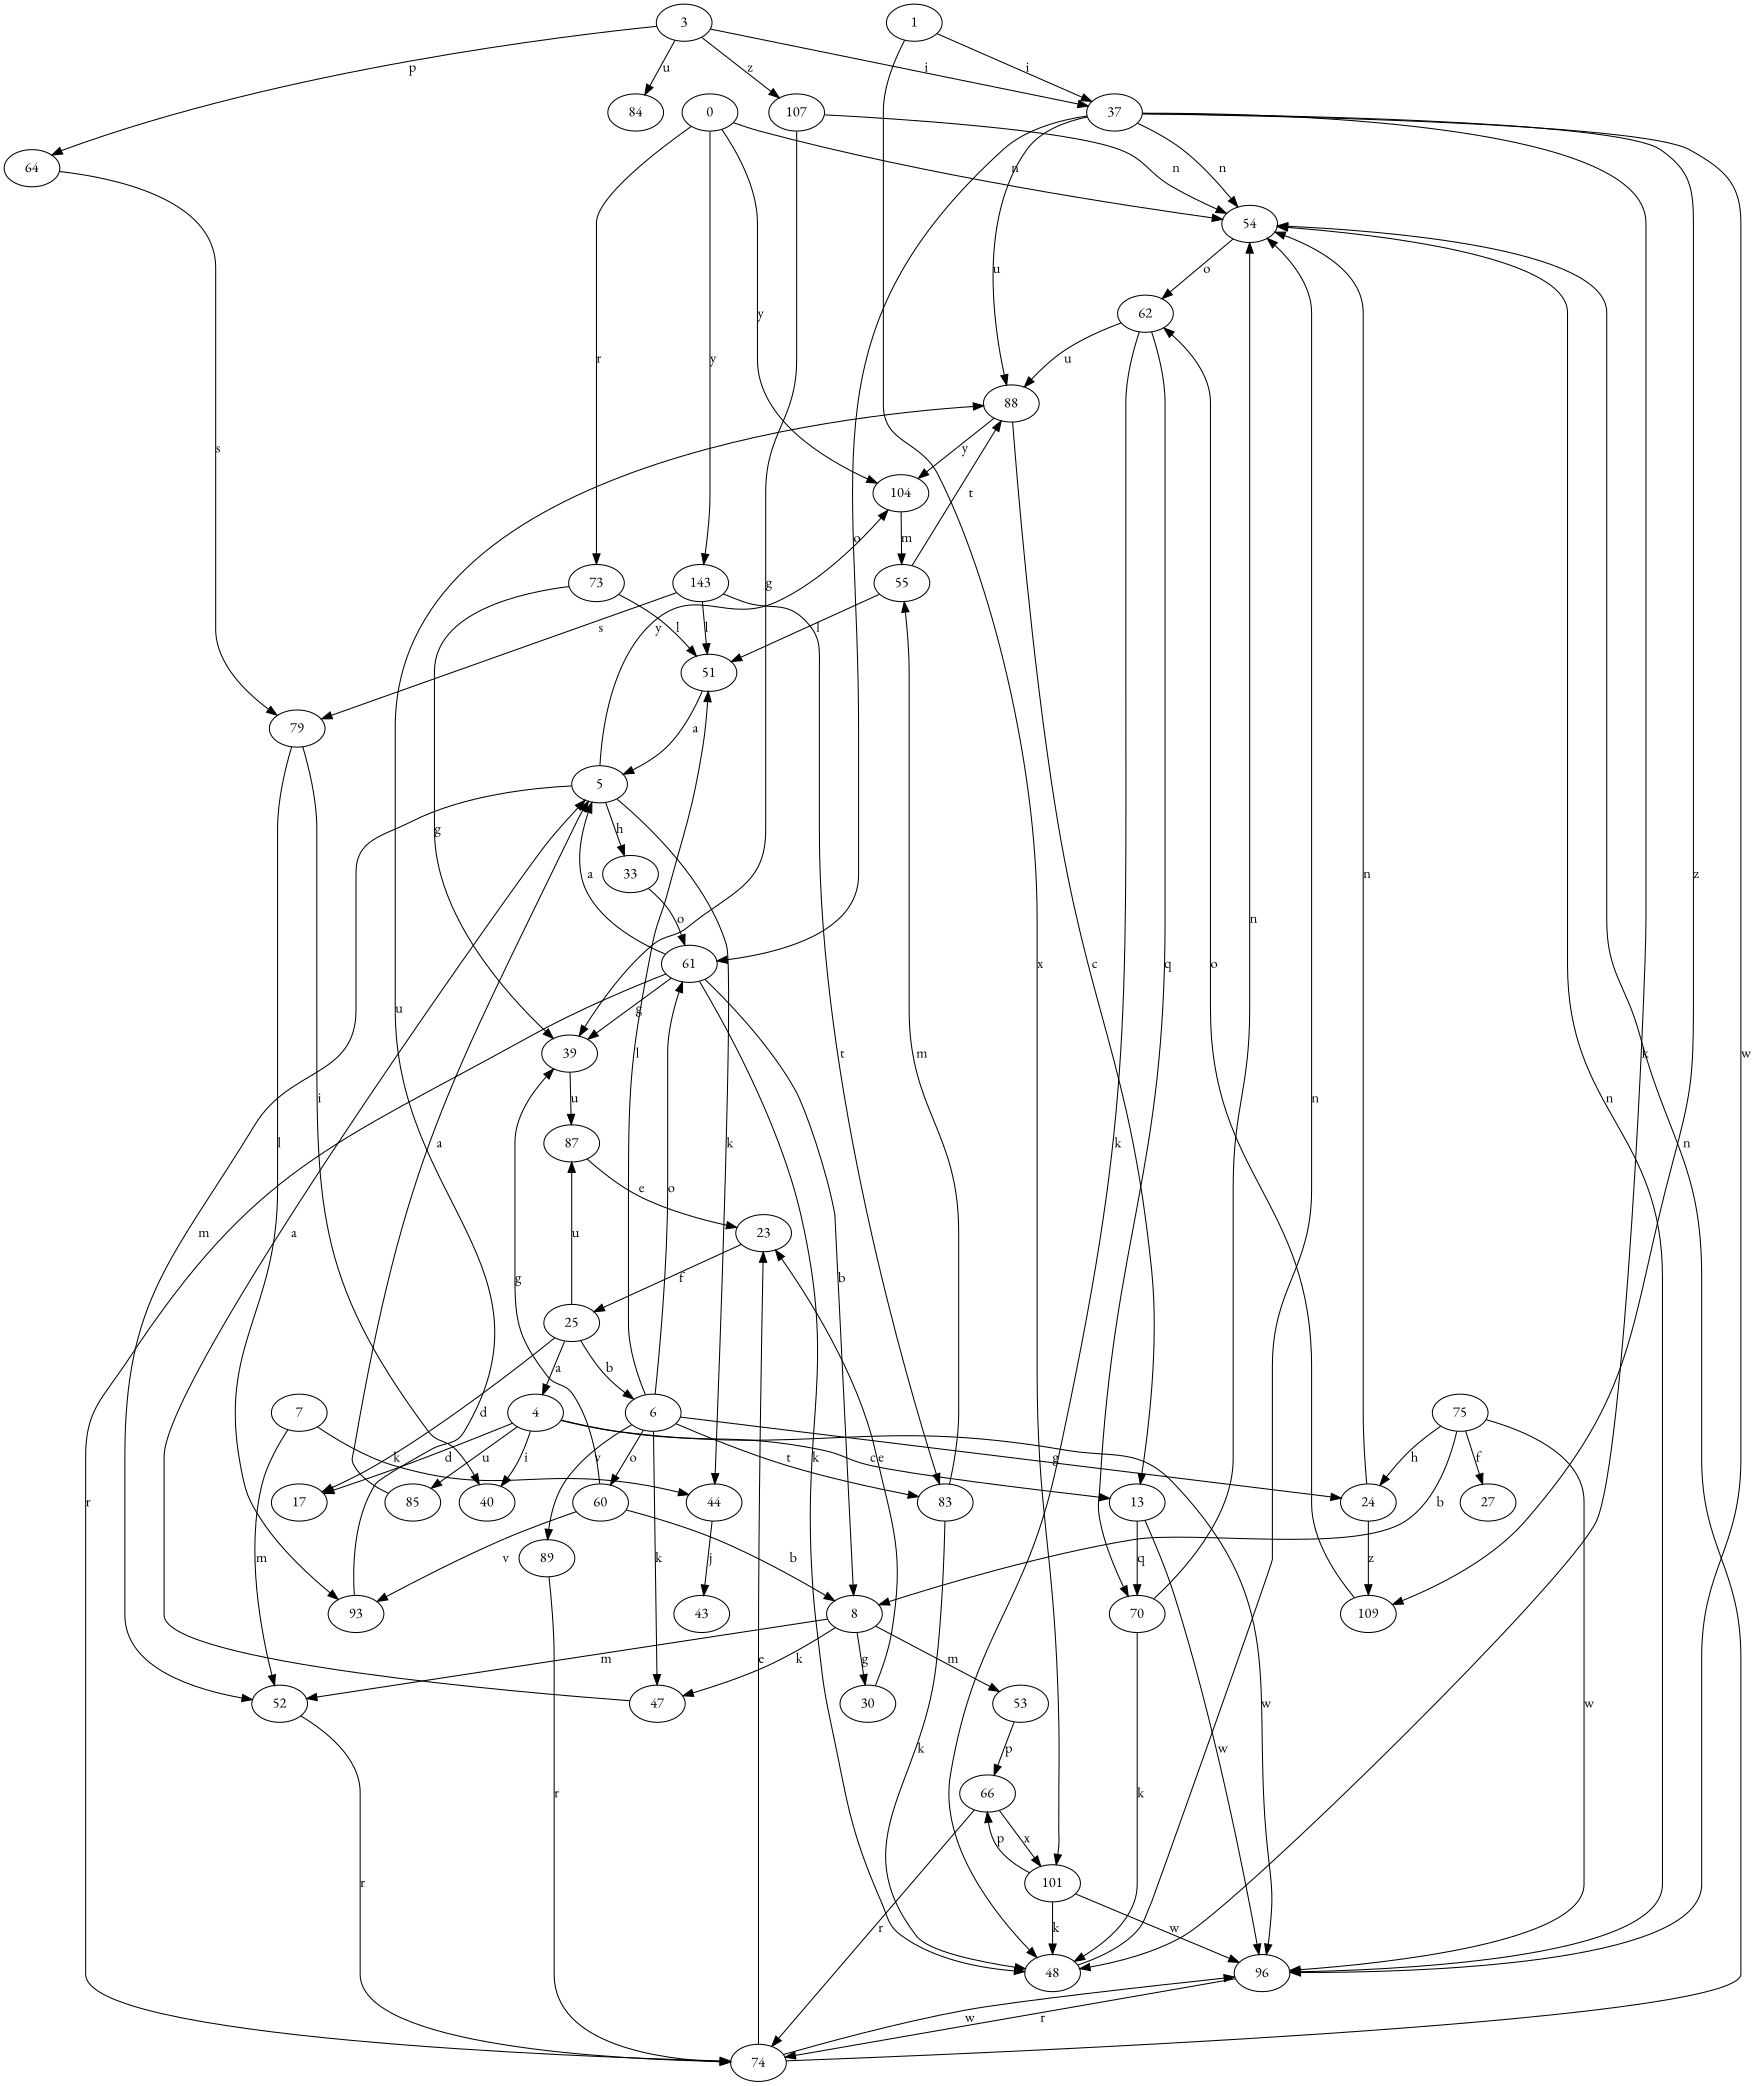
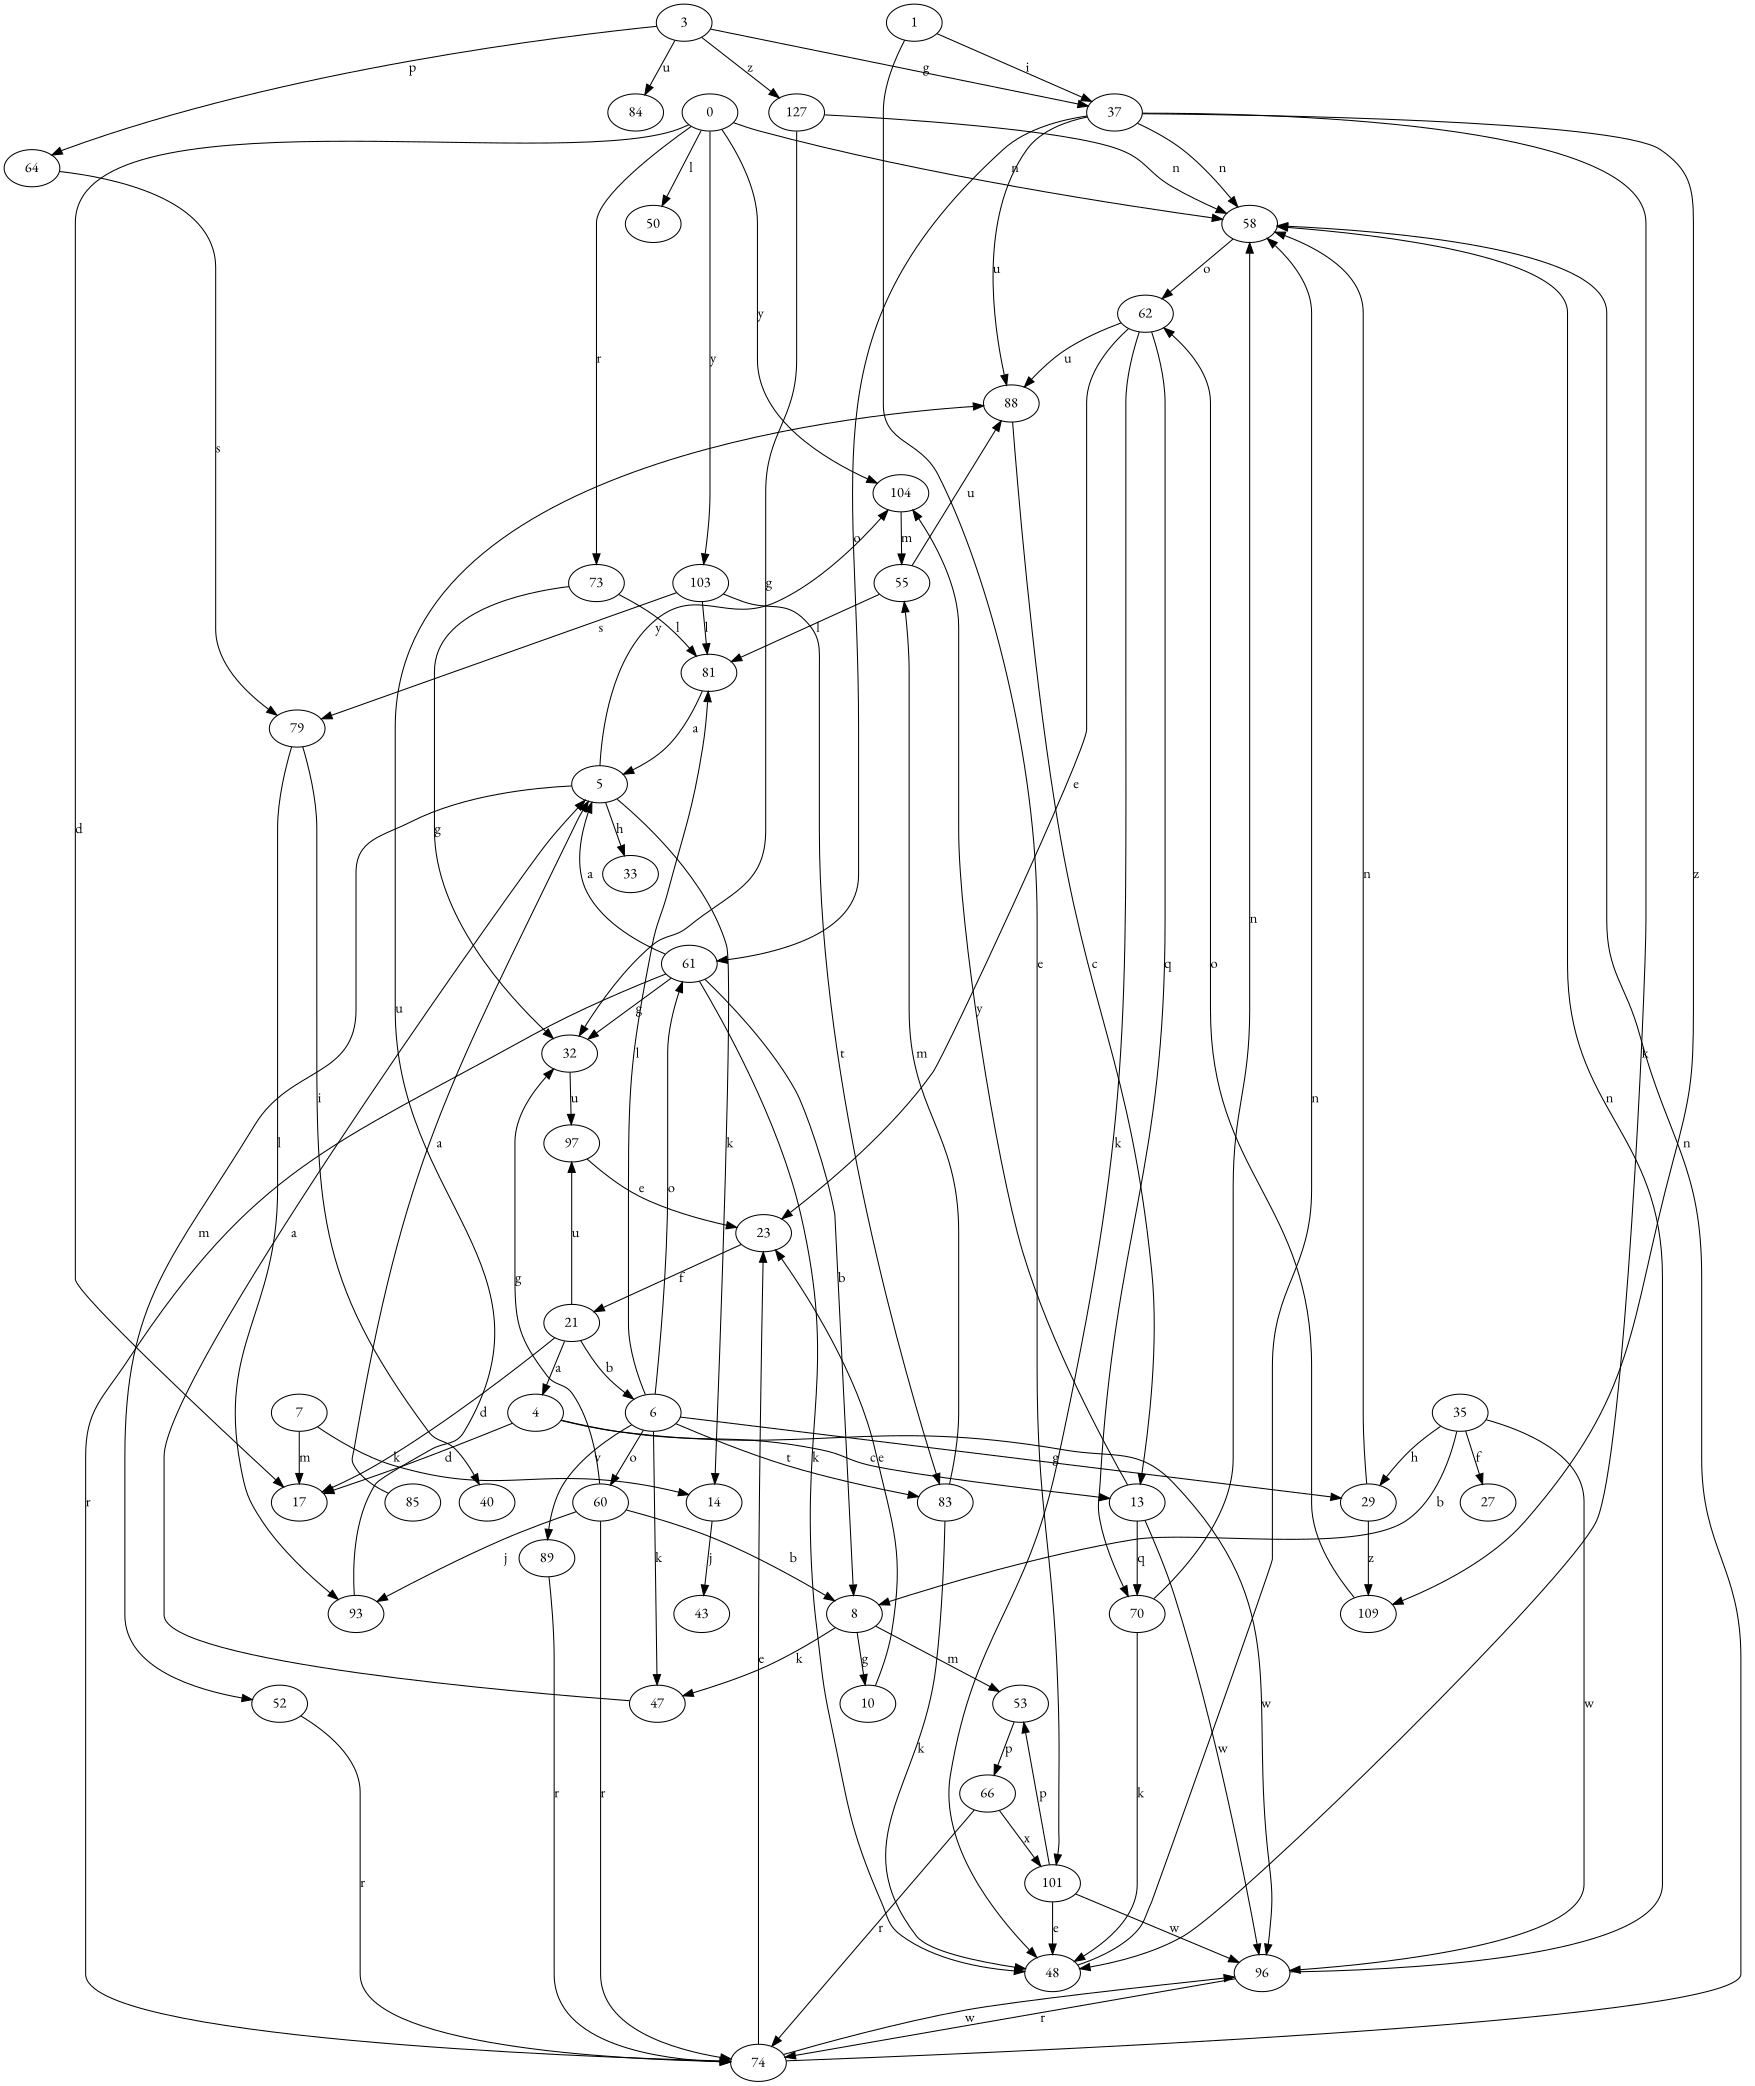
edge "3" -> "37": label "i" -> "g"
node "107": label "107" -> "127"
node "50": added
node "54": label "54" -> "58"
edge "88" -> "104": now "13" -> "104"
edge "55" -> "88": label "t" -> "u"
edge "0" -> "17": added, label "d"
node "143": label "143" -> "103"
node "51": label "51" -> "81"
edge "62" -> "23": added, label "e"
edge "33" -> "61": removed, label "o"
edge "37" -> "96": removed, label "w"
edge "1" -> "101": label "x" -> "e"
node "39": label "39" -> "32"
node "87": label "87" -> "97"
node "25": label "25" -> "21"
node "75": label "75" -> "35"
edge "4" -> "85": removed, label "u"
edge "4" -> "40": removed, label "i"
node "44": label "44" -> "14"
node "24": label "24" -> "29"
edge "7" -> "52": now "7" -> "17"
edge "60" -> "93": label "v" -> "j"
edge "8" -> "52": removed, label "m"
node "30": label "30" -> "10"
edge "60" -> "74": added, label "r"
edge "101" -> "66": now "101" -> "53"
edge "101" -> "48": label "k" -> "e"
